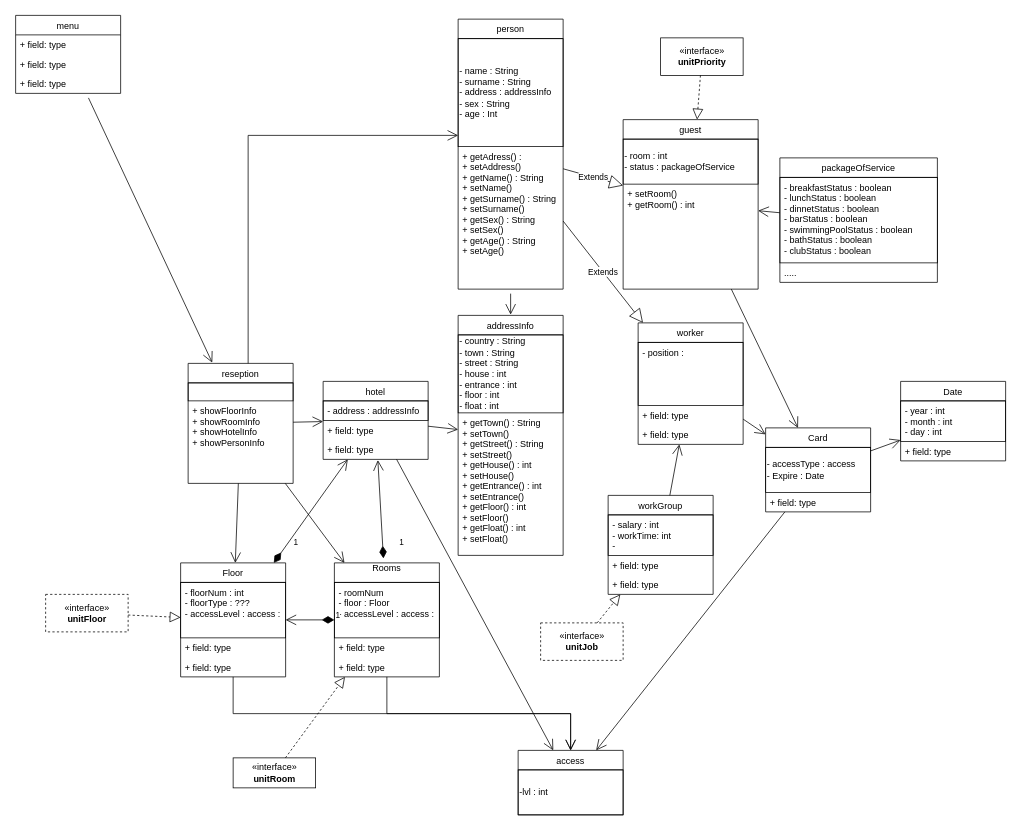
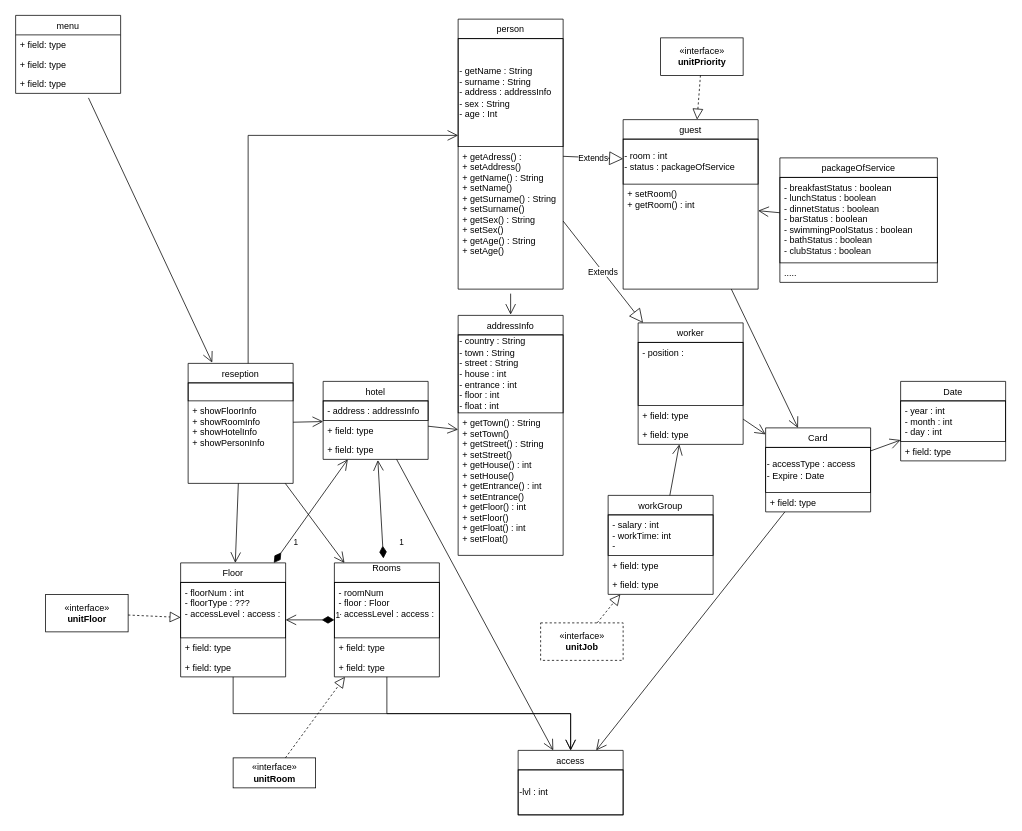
node "- name : String - surname : String - address : addressInfo - sex : String - age : Int": label "- name : String - surname : String - address : addressInfo - sex : String - age : Int" -> "- getName : String - surname : String - address : addressInfo - sex : String - age : Int"
edge "person" -> "guest": now "person" -> "- room : int - status : packageOfService"
node "«interface» unitFloor": style dashed -> solid
